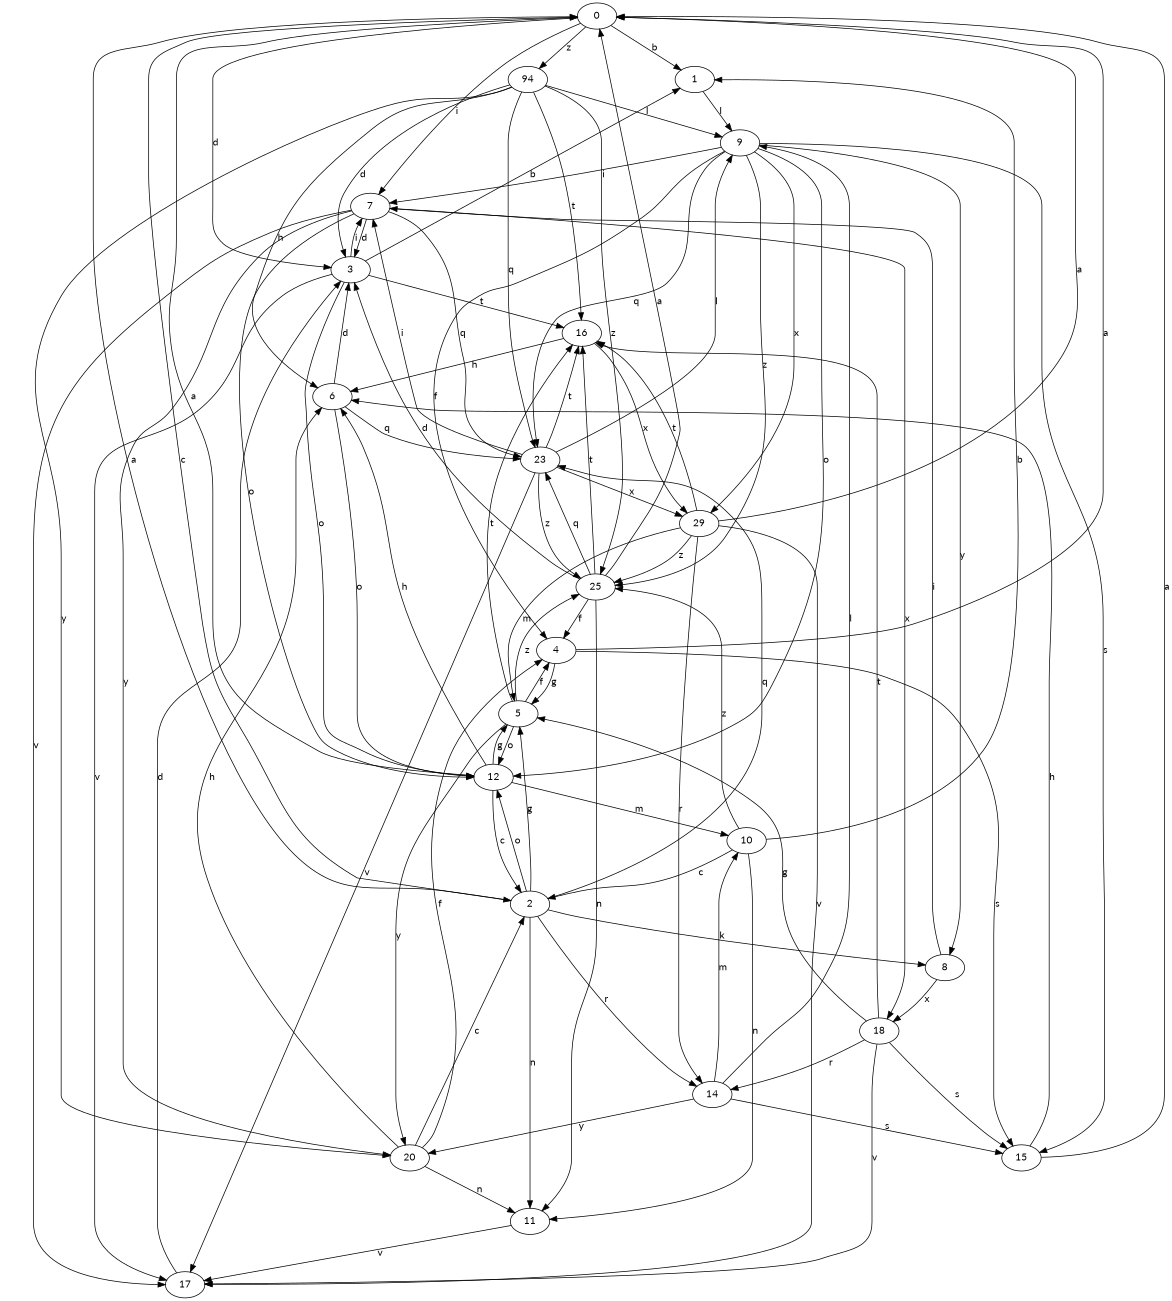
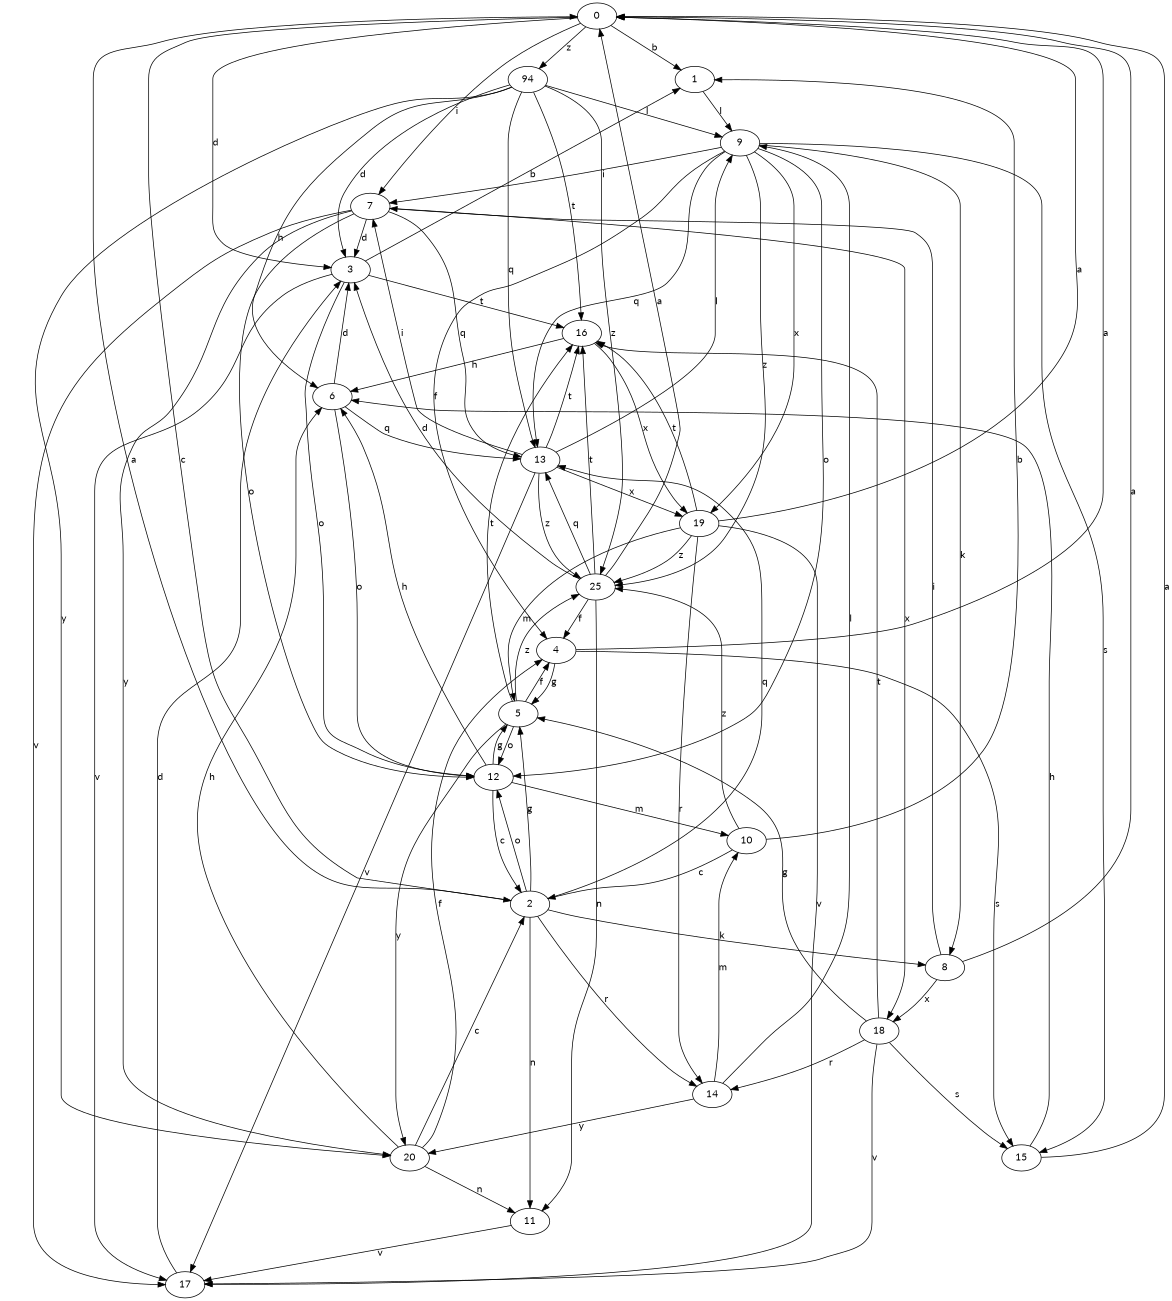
edge "3" -> "7": removed, label "i"
edge "12" -> "0": now "8" -> "0"
node "23": label "23" -> "13"
node "29": label "29" -> "19"
edge "9" -> "8": label "y" -> "k"
edge "10" -> "11": removed, label "n"
edge "14" -> "15": removed, label "s"
